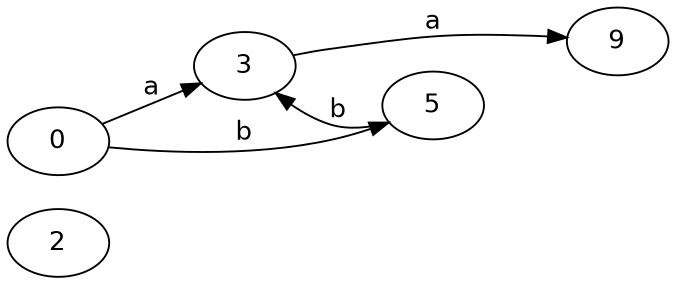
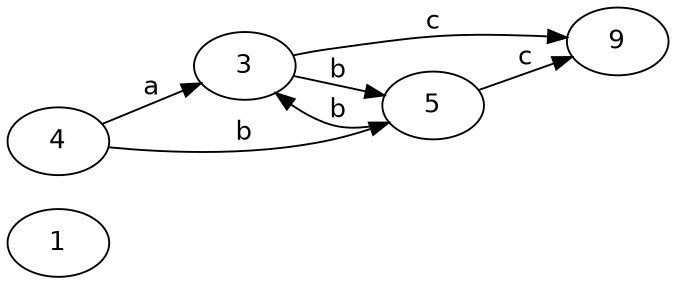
edge "3" -> "9": label "a" -> "c"
edge "5" -> "9": added, label "c"
edge "3" -> "5": added, label "b"
node "0": label "0" -> "4"
node "2": label "2" -> "1"
